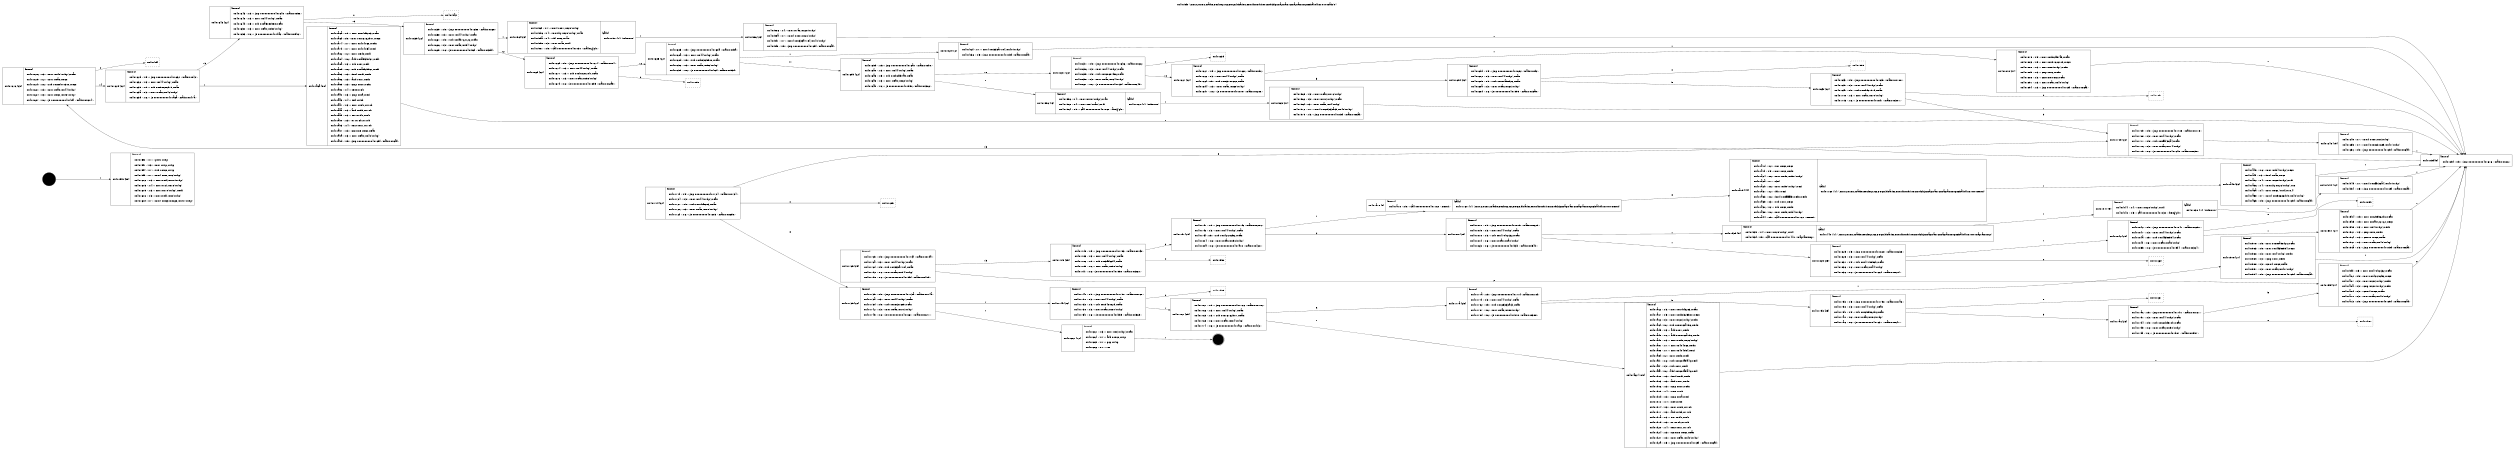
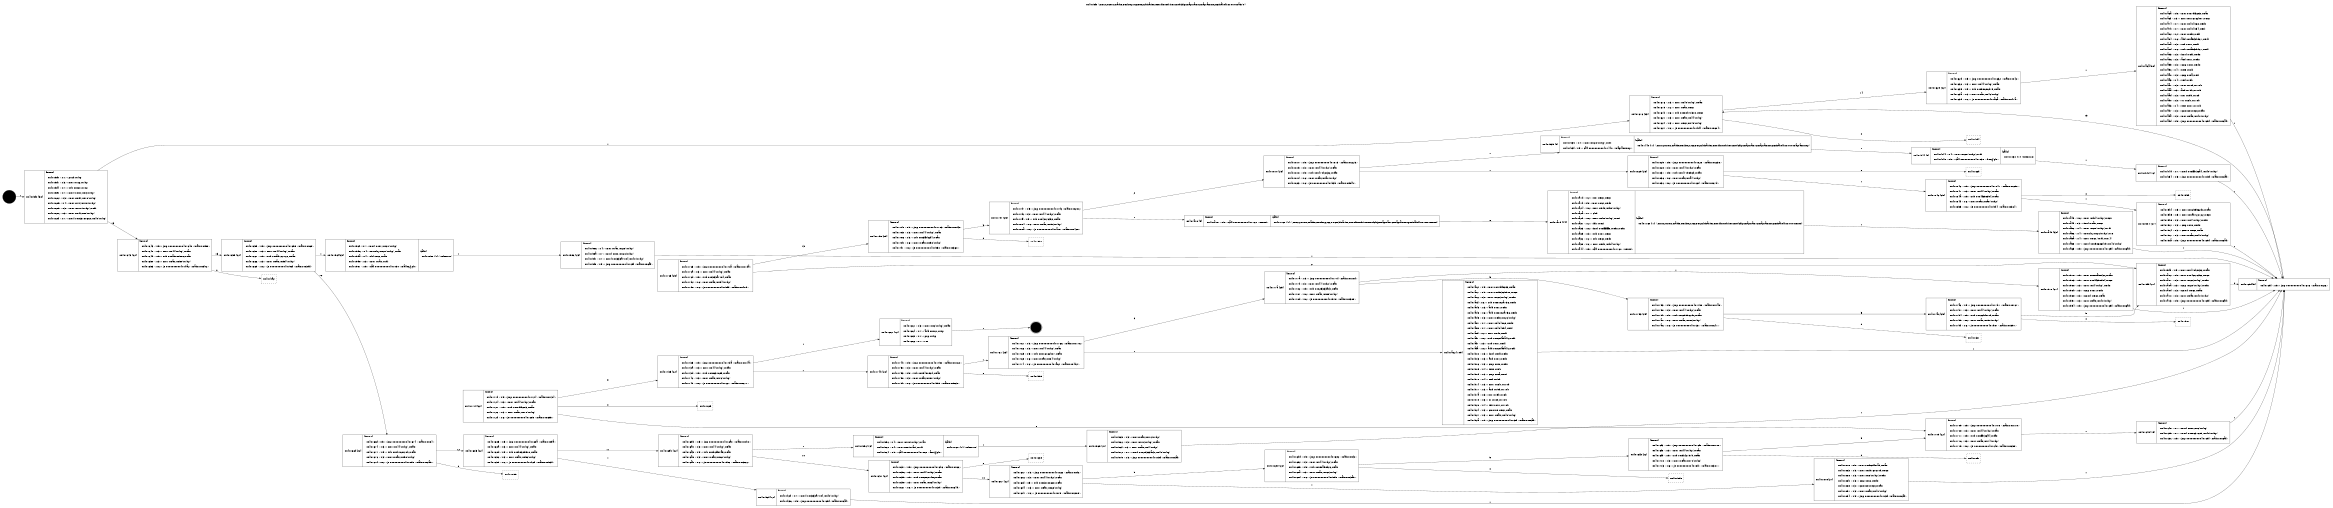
edge "0x40162d [22]" -> "0x401643 [22]": now "0x4015f0 [38]" -> "0x401643 [22]"
edge "0x4015f0 [38]" -> "0x401616 [23]": added, label "1"
